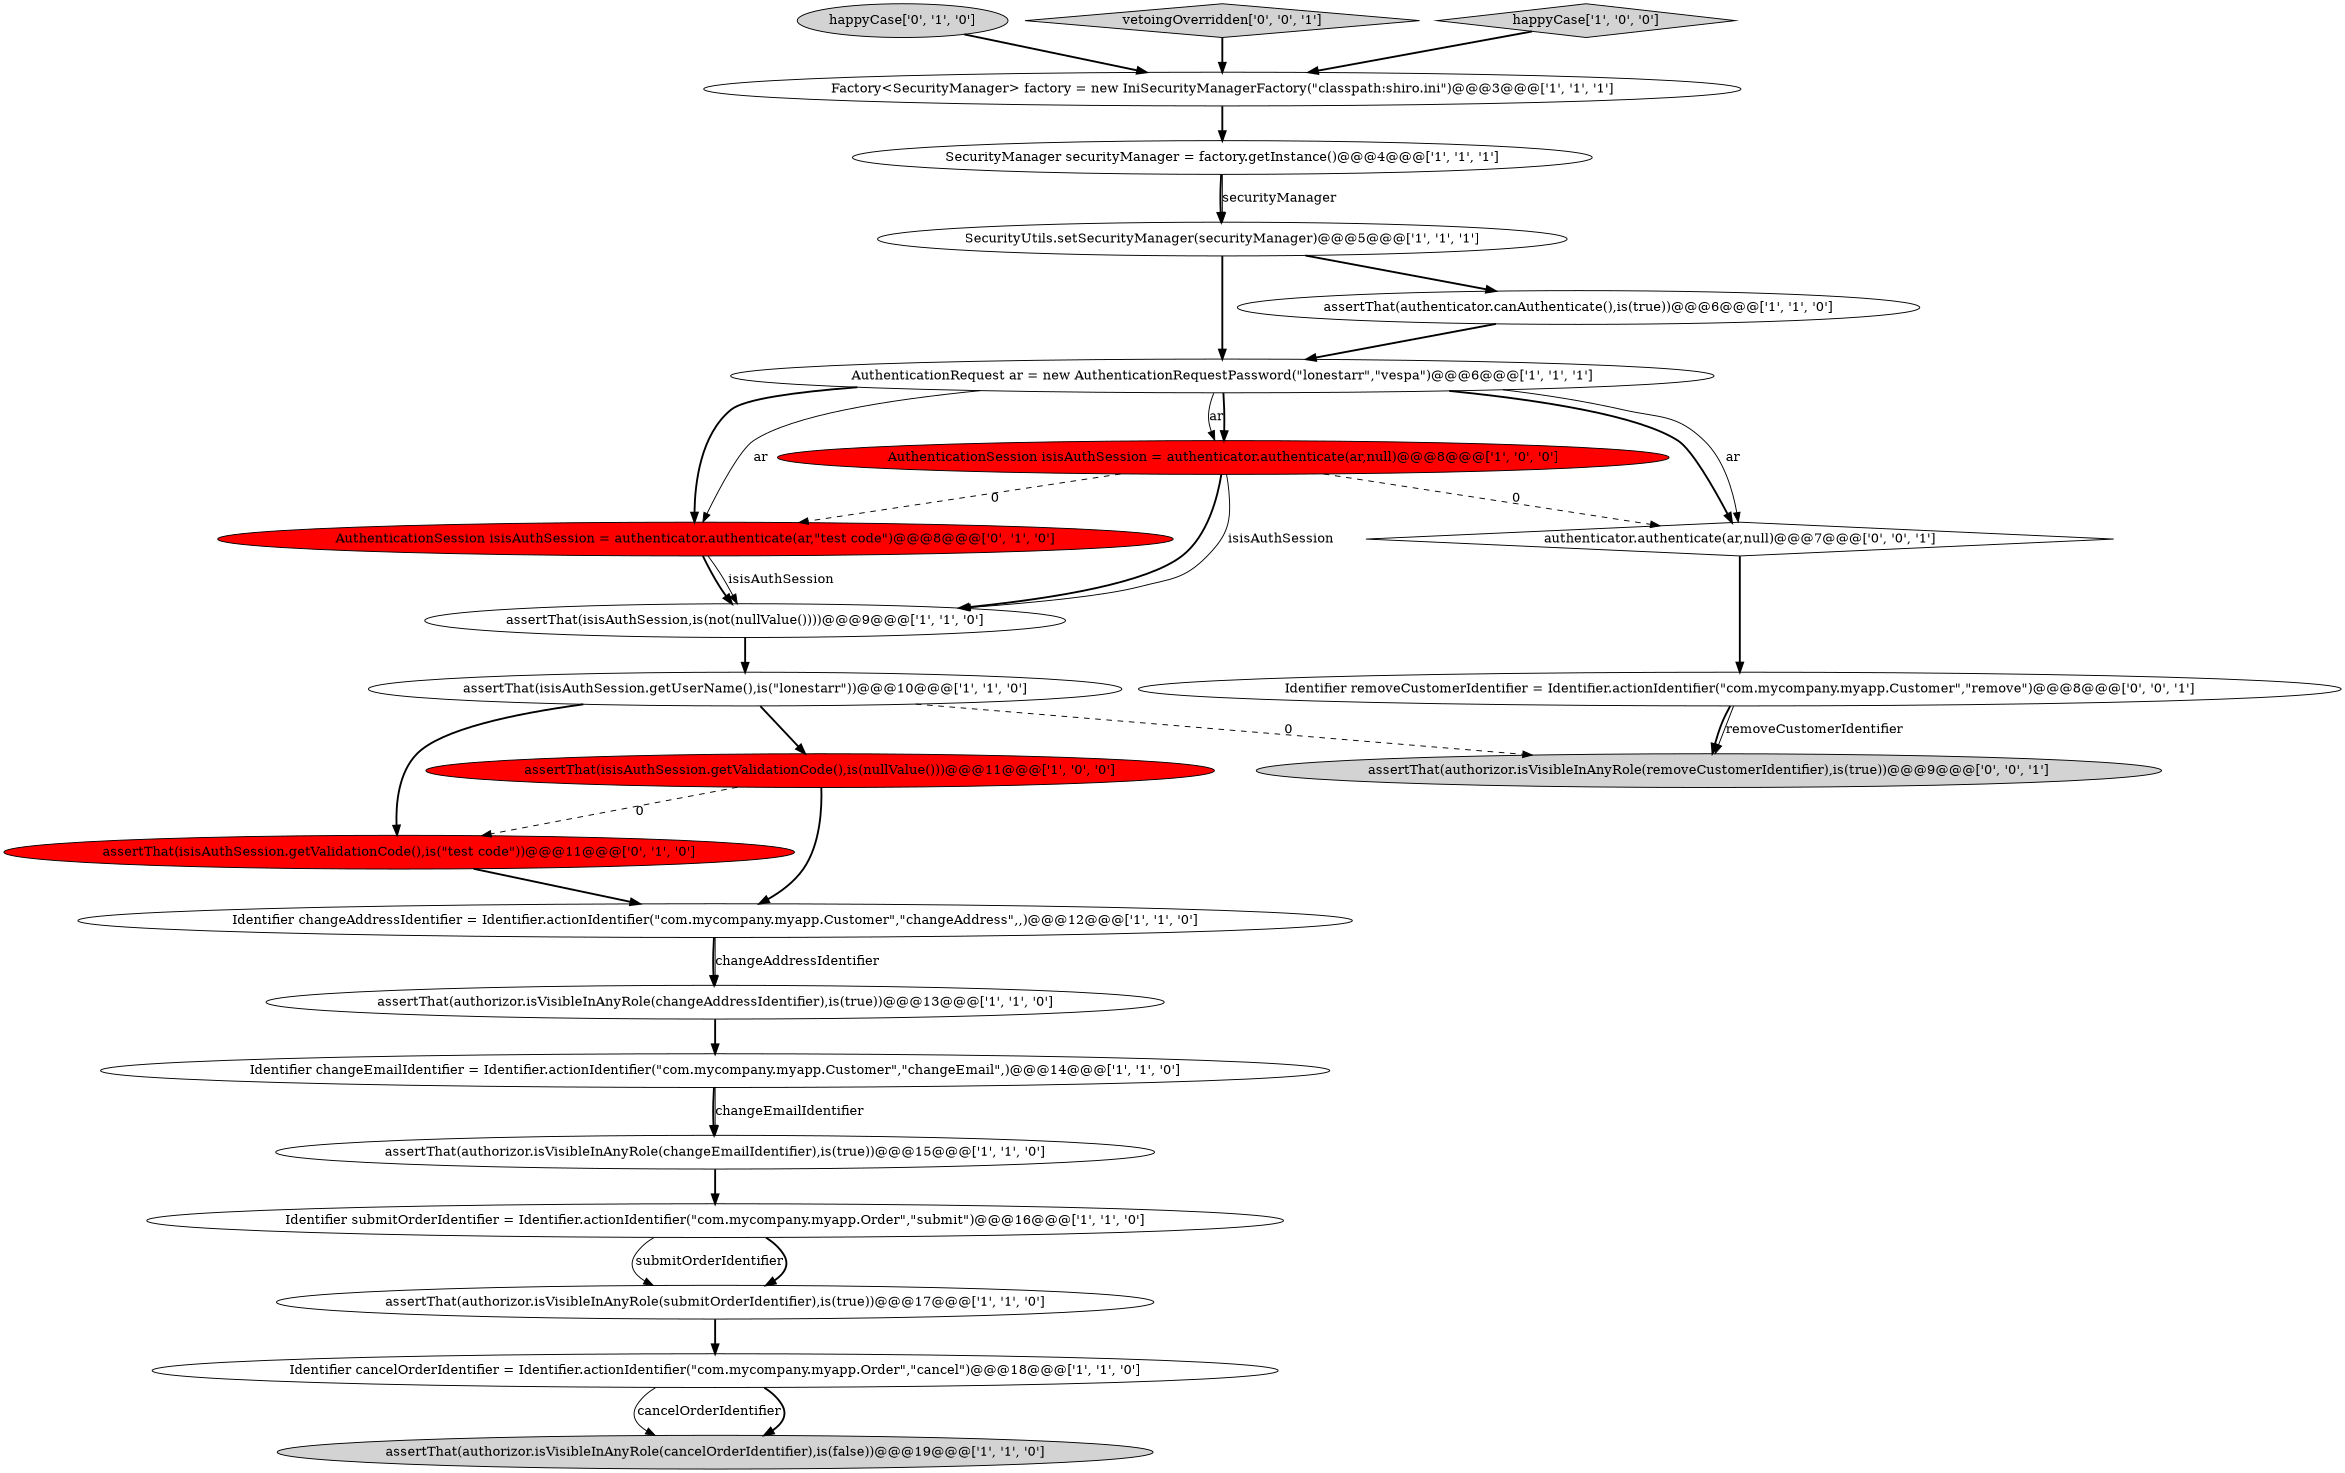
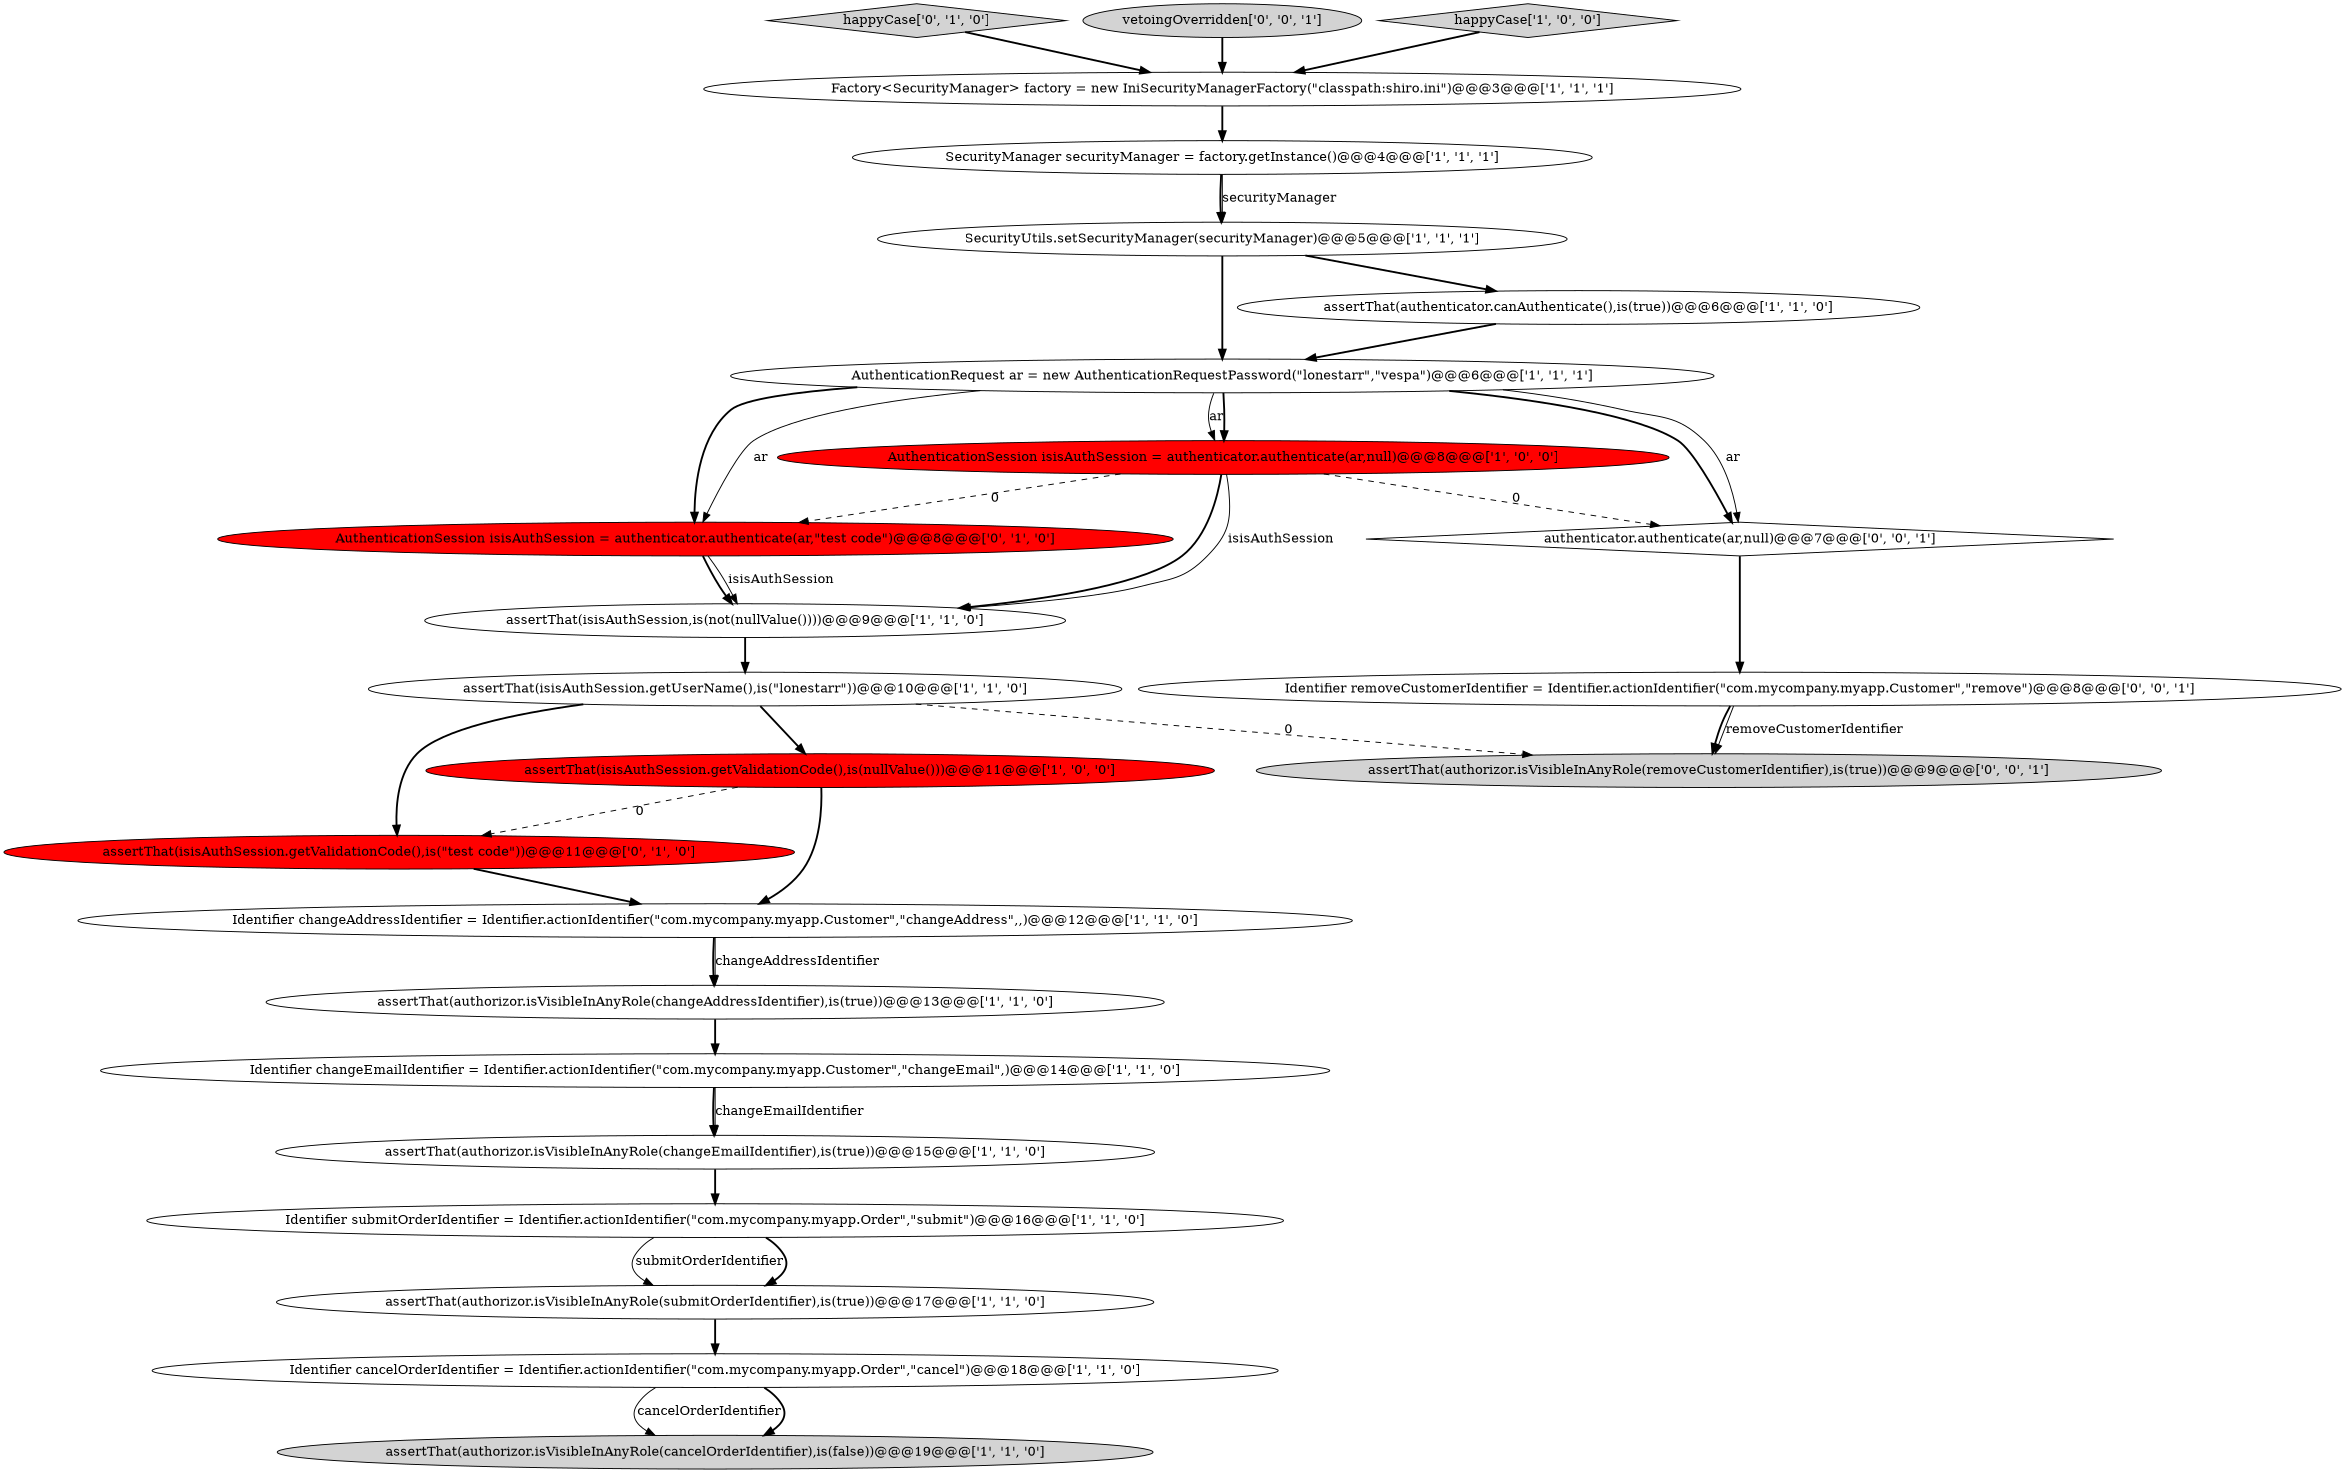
node "happyCase['0', '1', '0']": shape ellipse -> diamond
node "vetoingOverridden['0', '0', '1']": shape diamond -> ellipse
